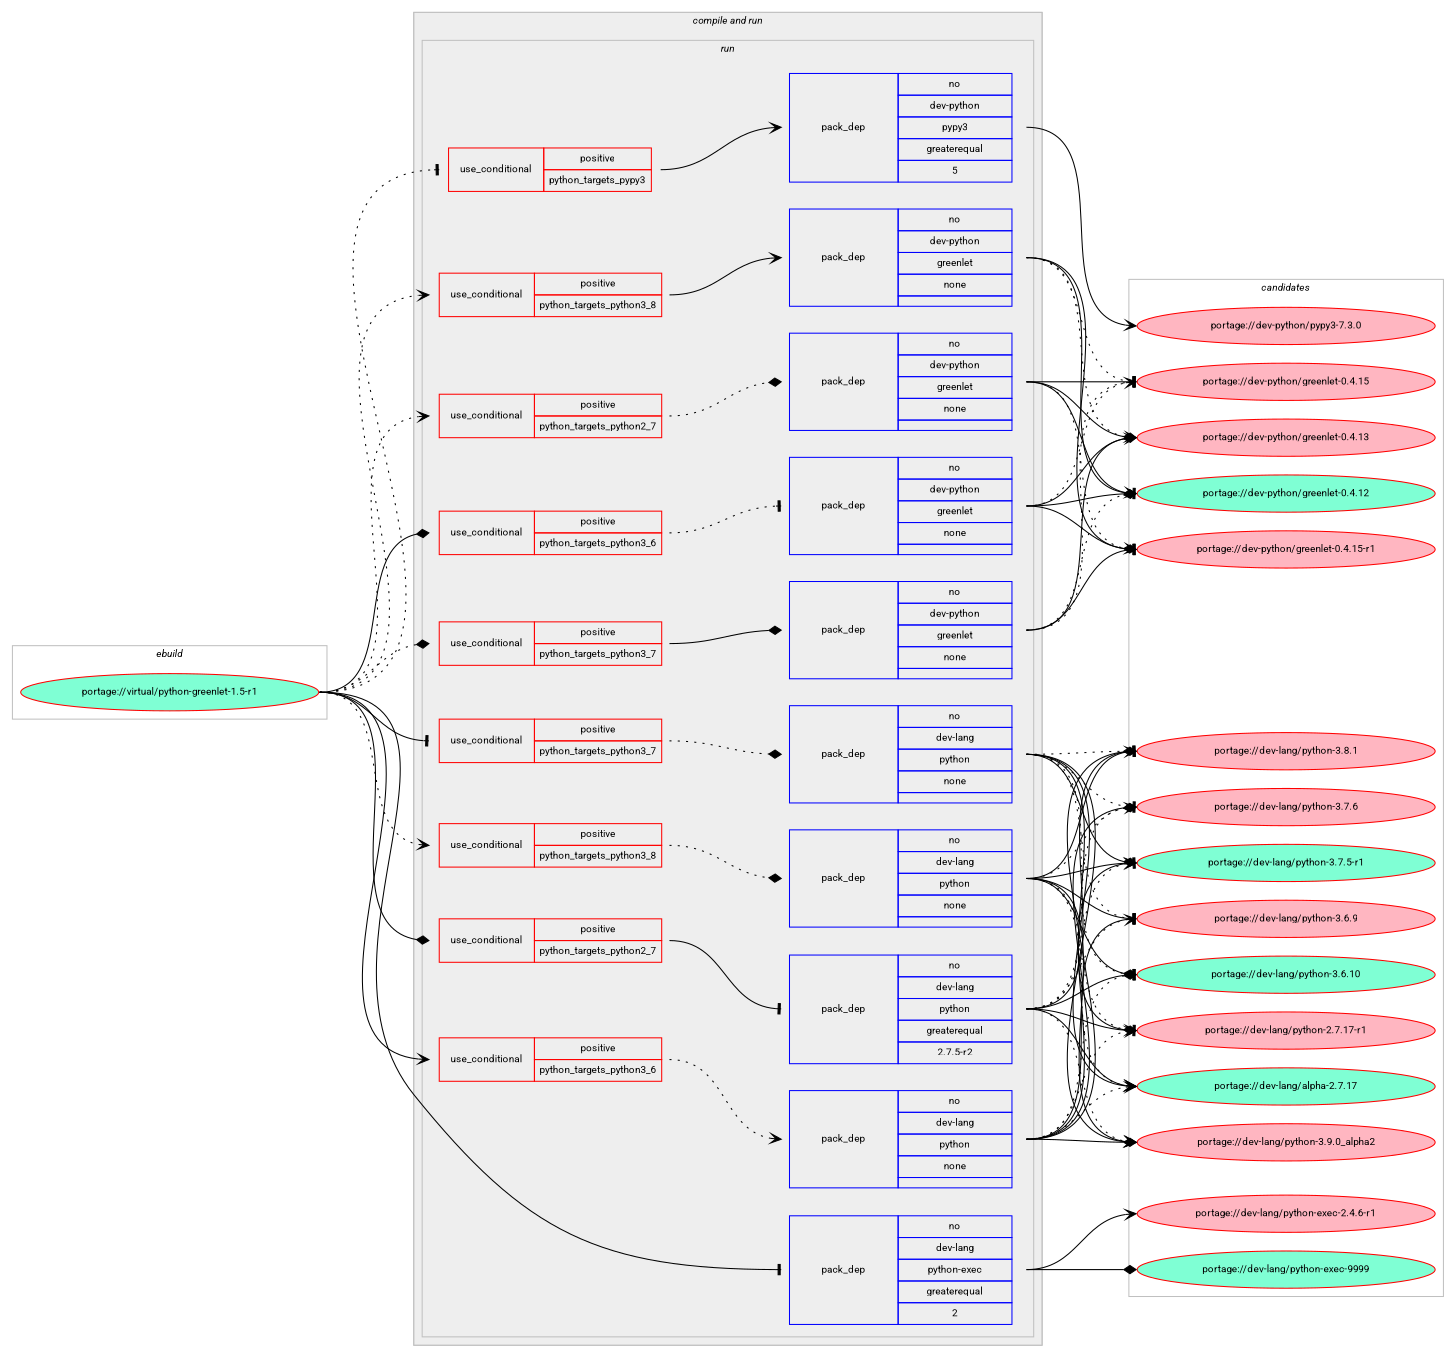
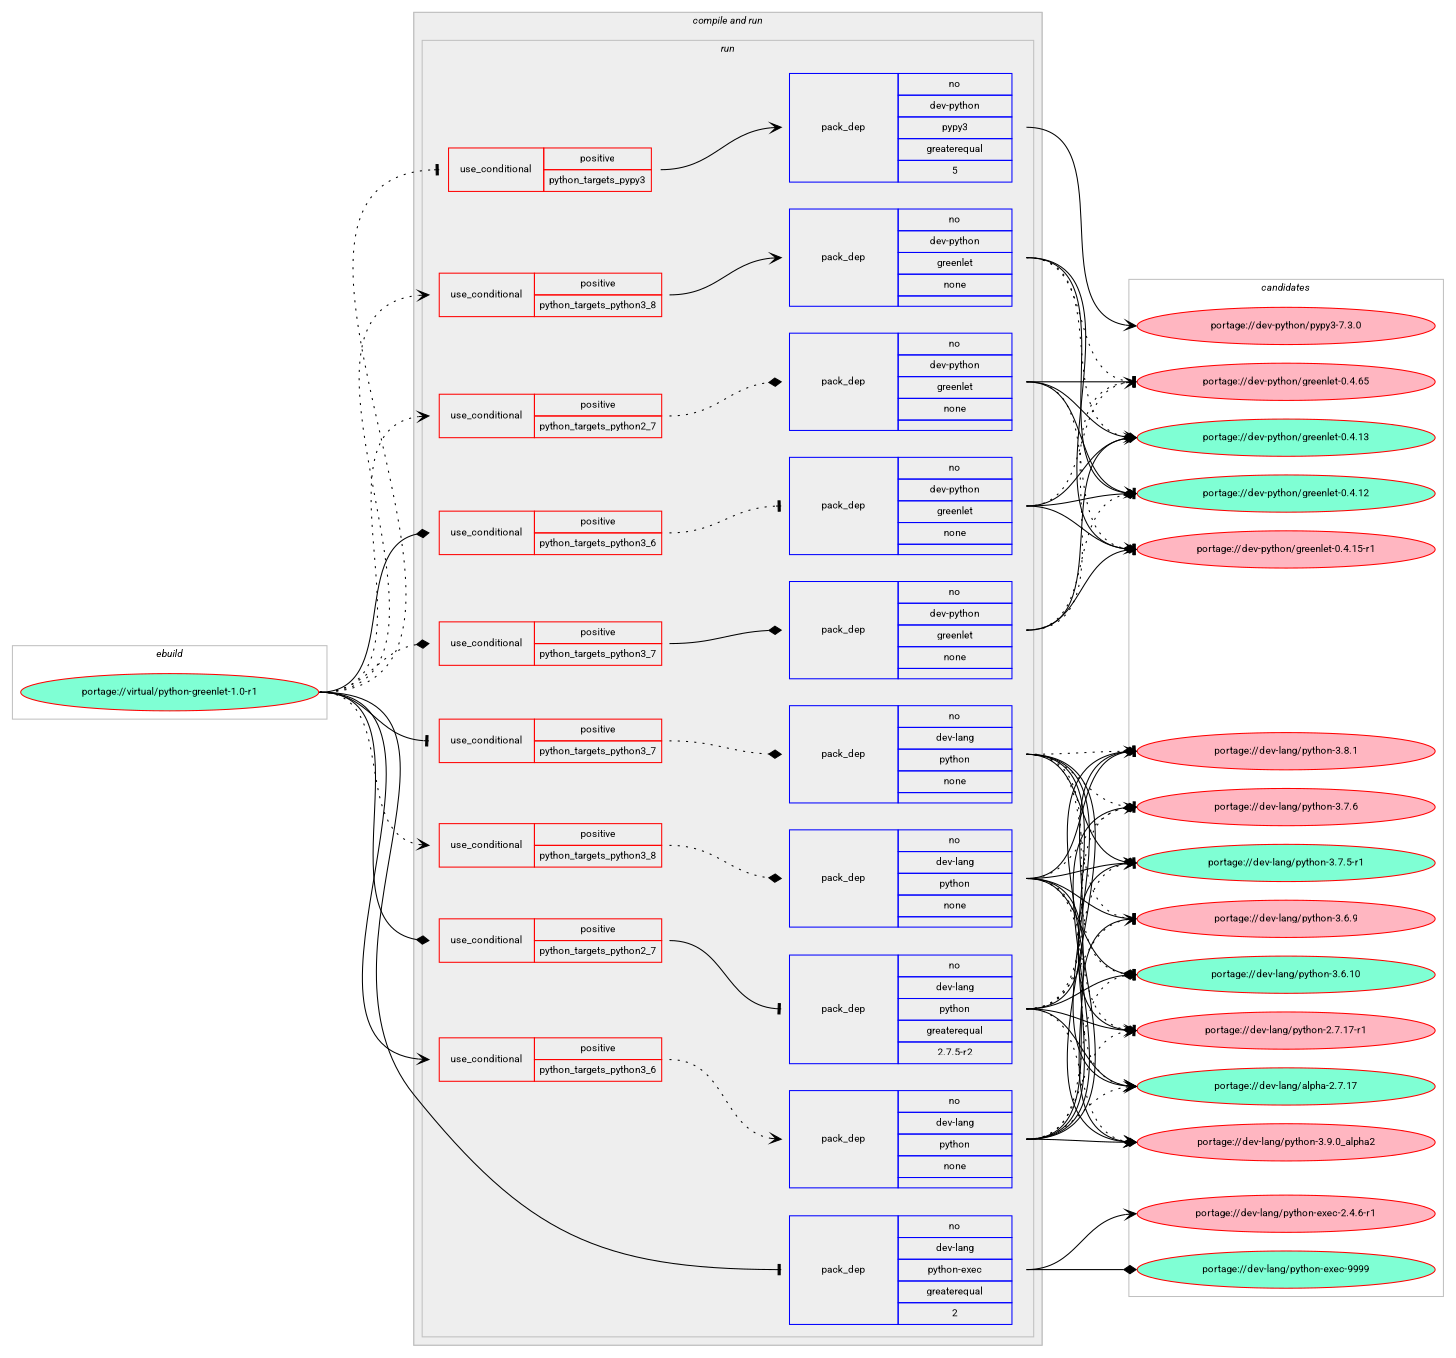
node "portage://dev-python/greenlet-0.4.15": label "portage://dev-python/greenlet-0.4.15" -> "portage://dev-python/greenlet-0.4.65"
node "portage://dev-python/greenlet-0.4.13": fillcolor lightpink -> aquamarine
node "portage://virtual/python-greenlet-1.5-r1": label "portage://virtual/python-greenlet-1.5-r1" -> "portage://virtual/python-greenlet-1.0-r1"
